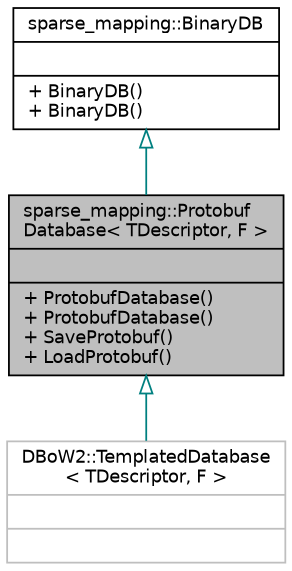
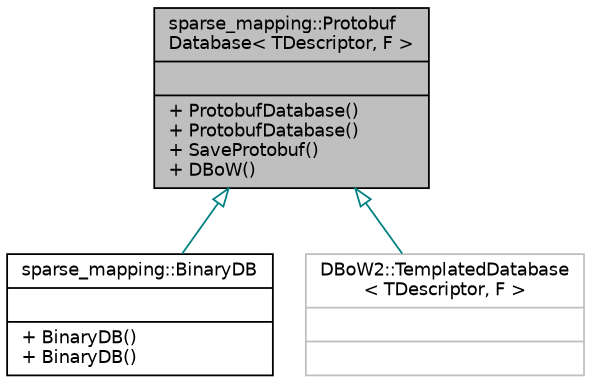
edge "sparse_mapping::Protobuf" -> "sparse_mapping::BinaryDB": reversed
node "sparse_mapping::Protobuf": text "+ LoadProtobuf()" -> "+ DBoW()"
